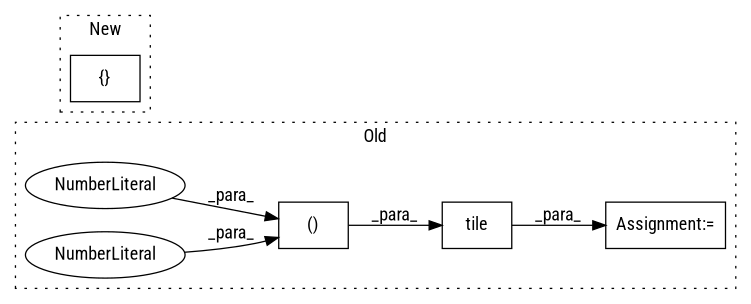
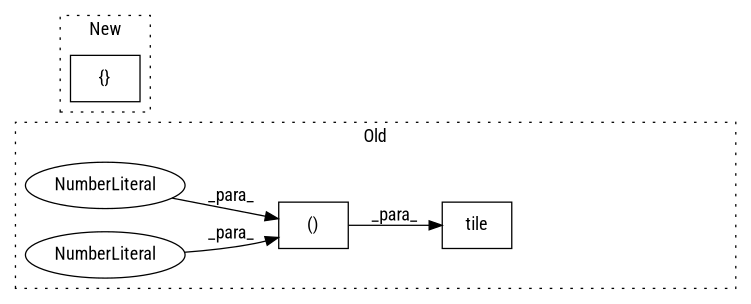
node "Assignment:=": removed
